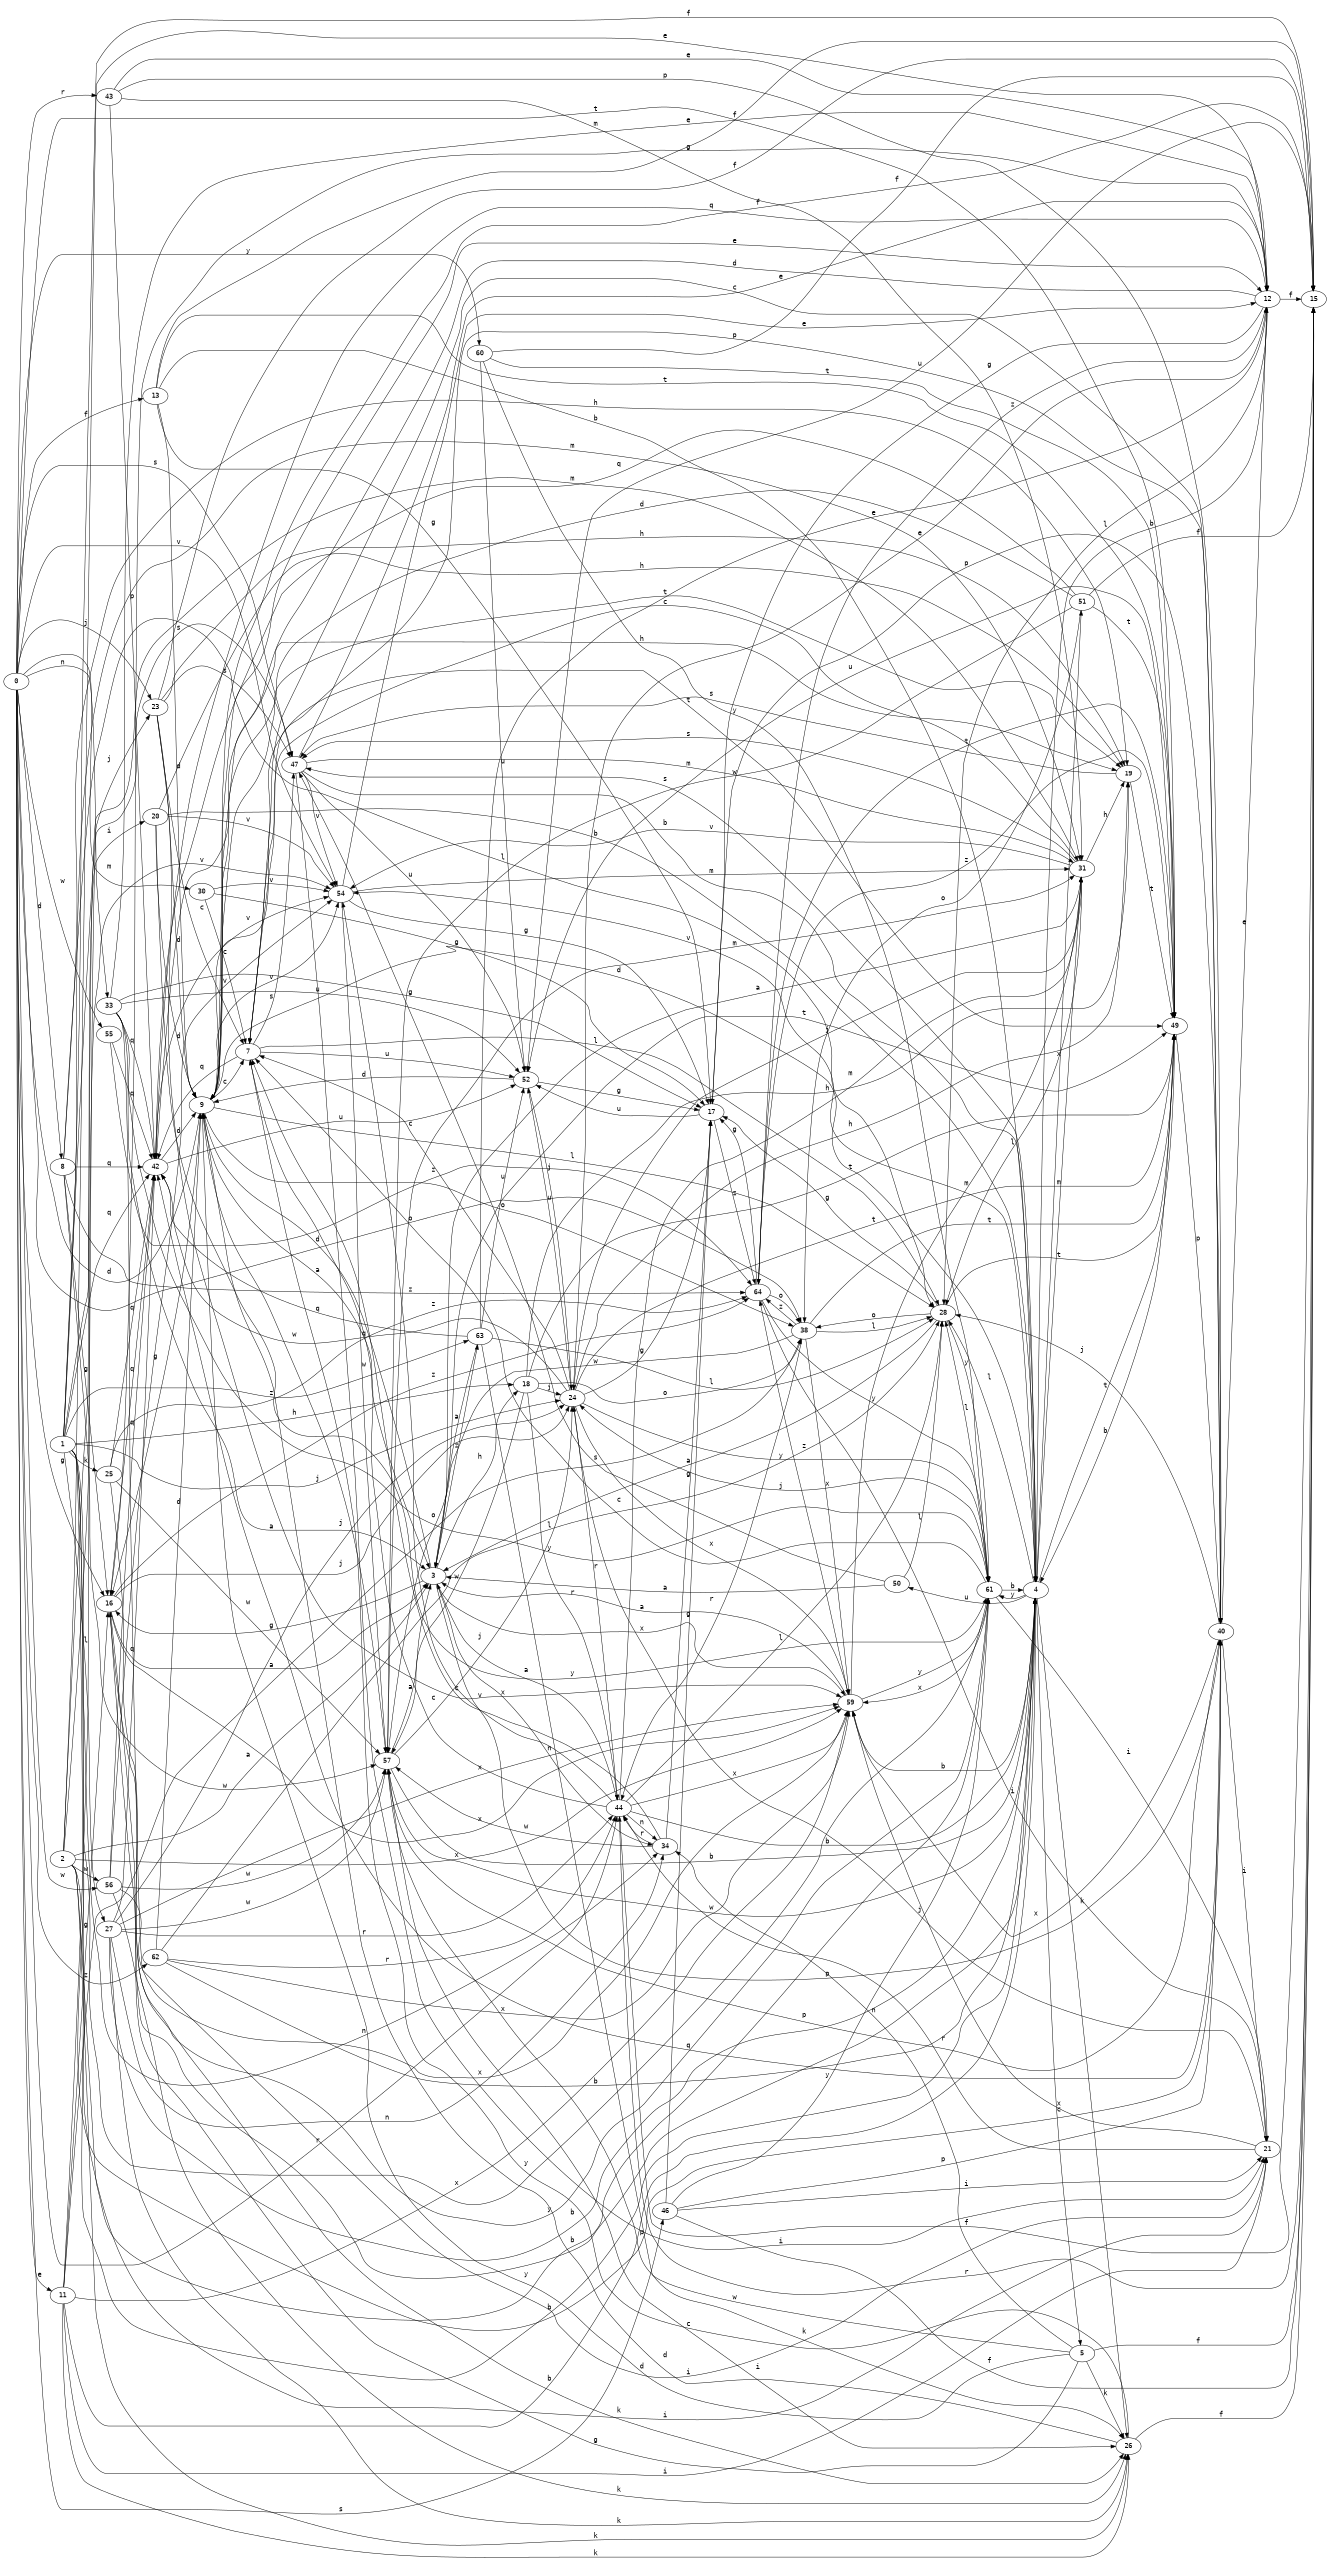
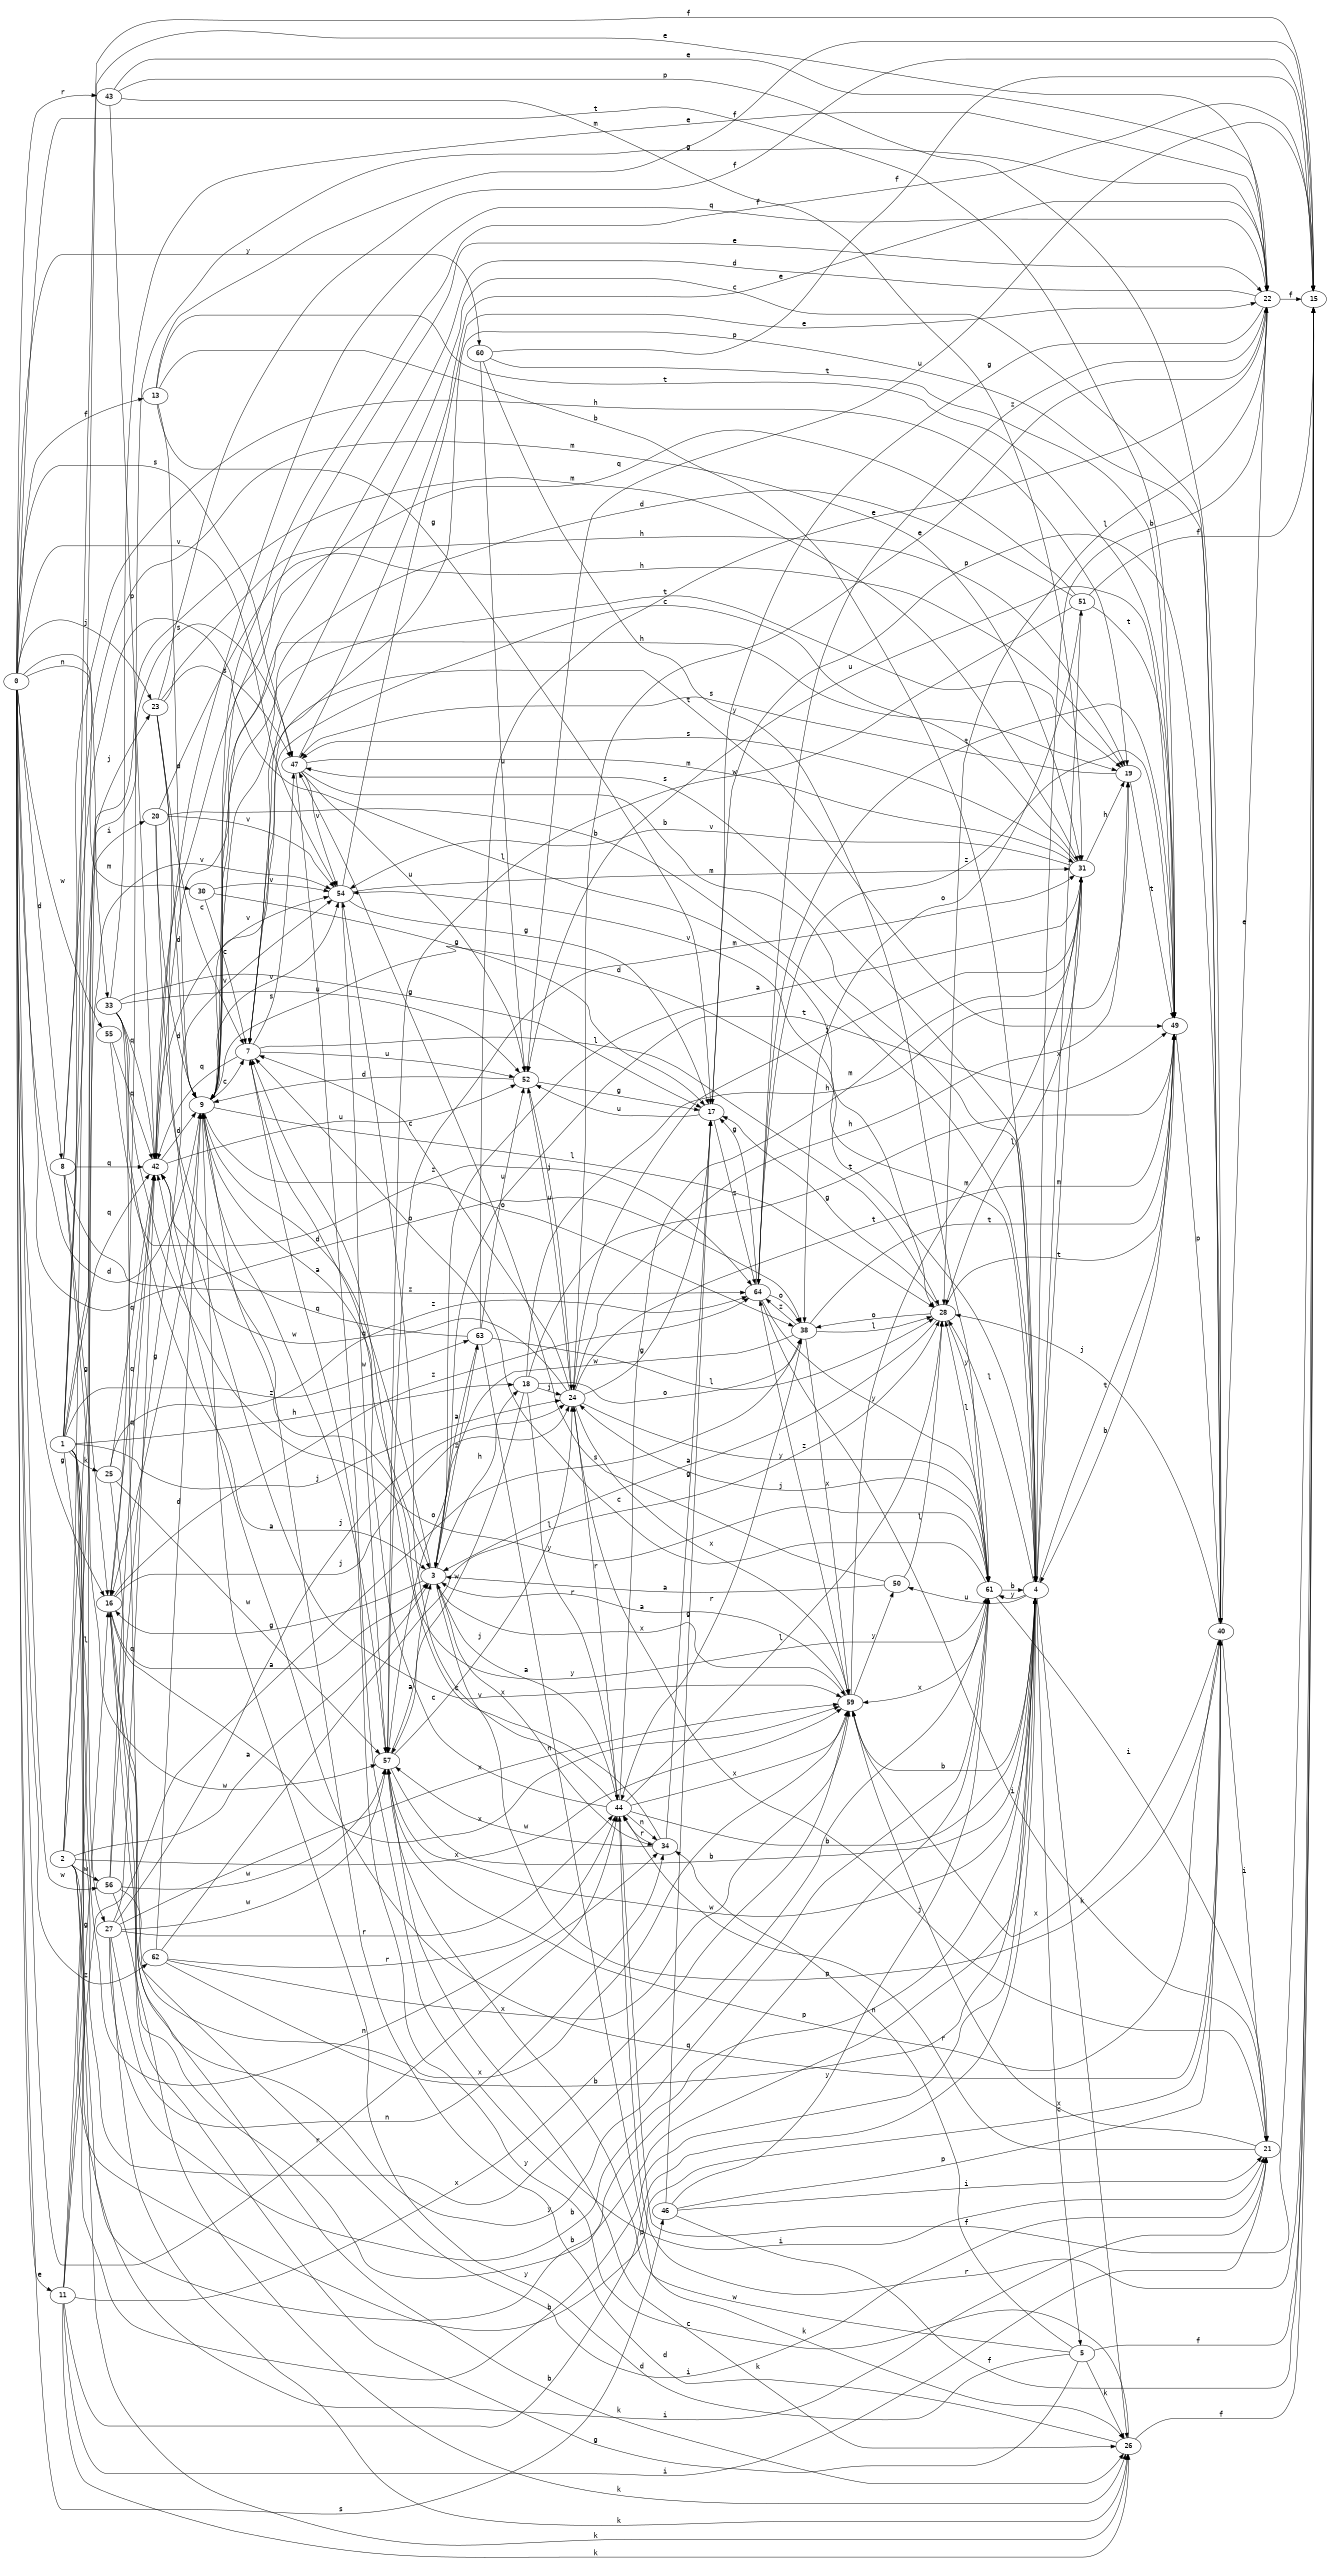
node "12": label "12" -> "22"
edge "59" -> "61": now "59" -> "50"
edge "57" -> "26": label "i" -> "k"
